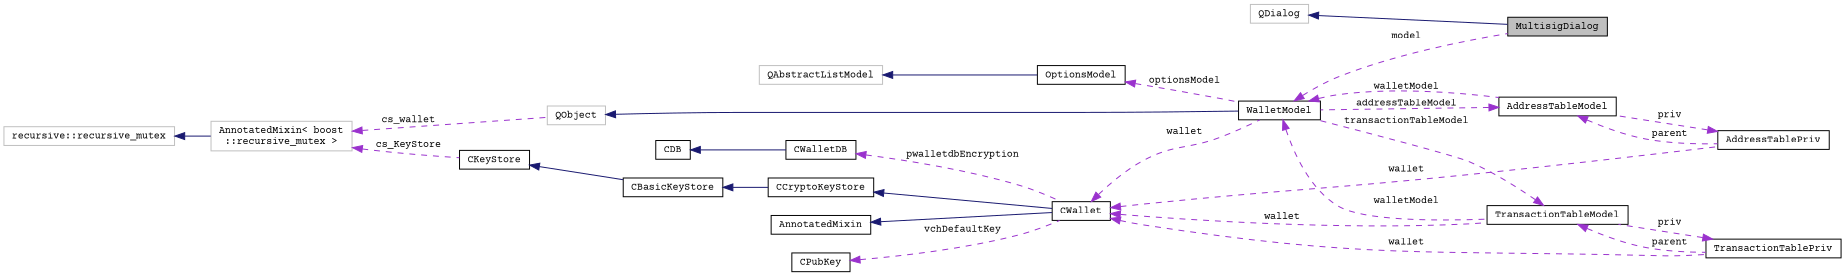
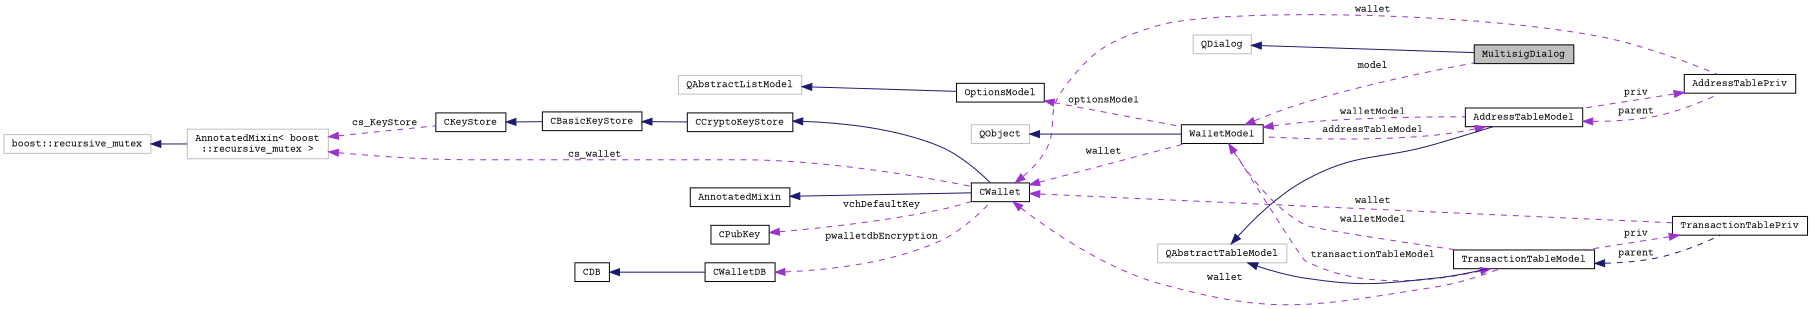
edge "QObject" -> "AnnotatedMixin< boost ::recursive_mutex >": now "CWallet" -> "AnnotatedMixin< boost ::recursive_mutex >"
node "recursive::recursive_mutex": label "recursive::recursive_mutex" -> "boost::recursive_mutex"
edge "TransactionTablePriv" -> "TransactionTableModel": color darkorchid3 -> midnightblue
node "QAbstractTableModel": added
